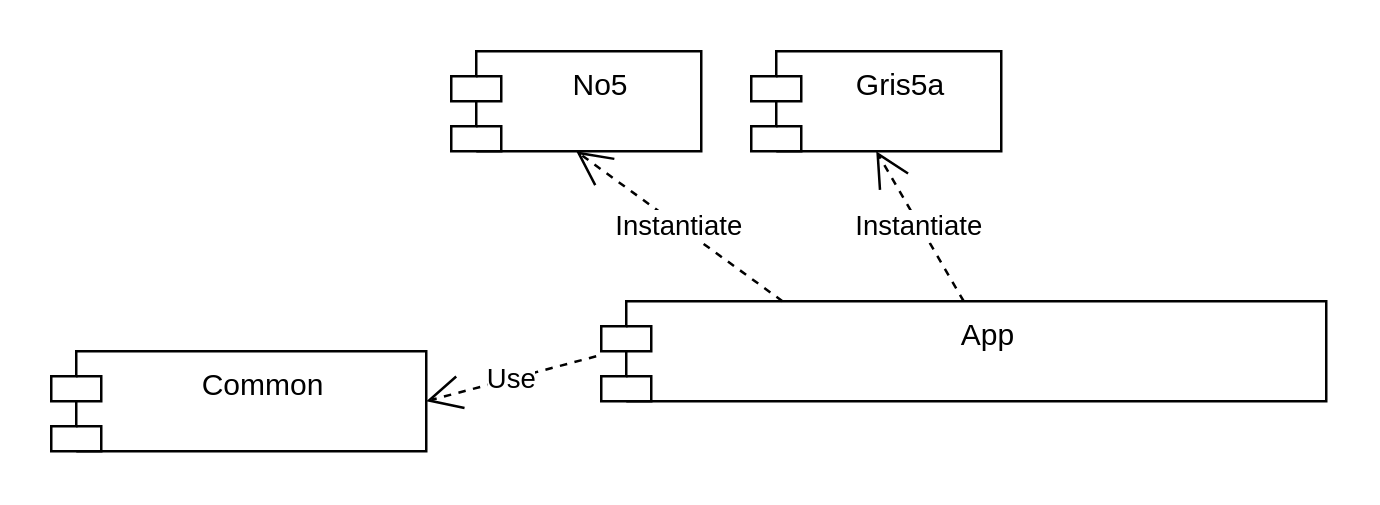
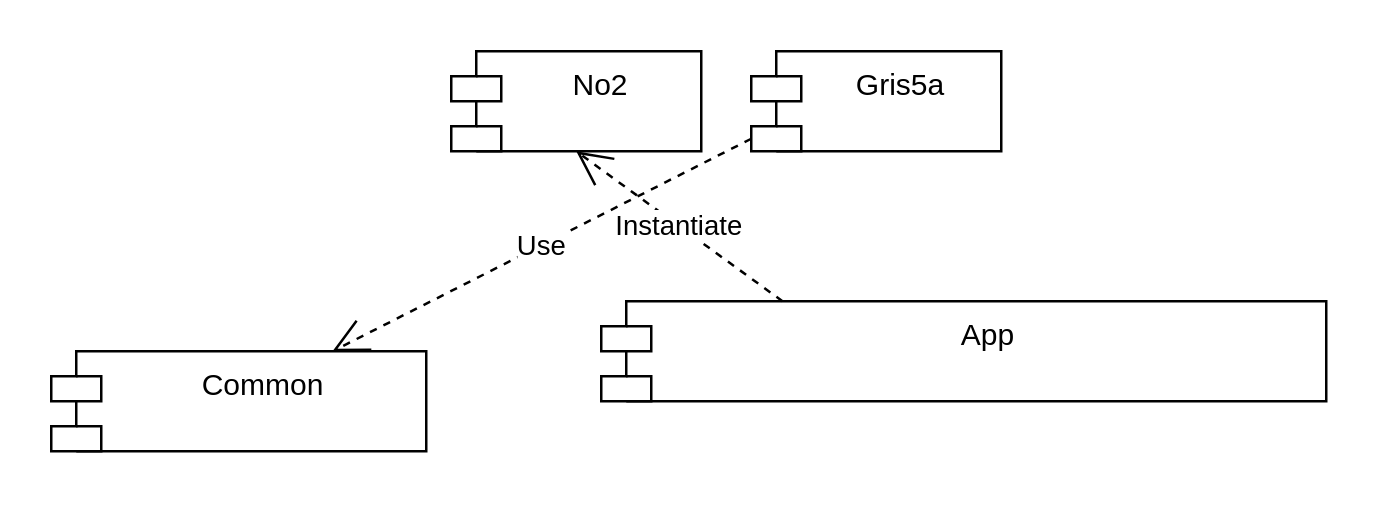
node "No5": label "No5" -> "No2"
edge "App" -> "Gris5a": removed, label "Instantiate"
edge "Gris5a" -> "Common": added, label "Use"
edge "App" -> "Common": removed, label "Use"
